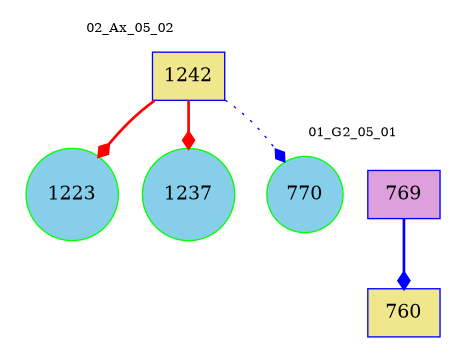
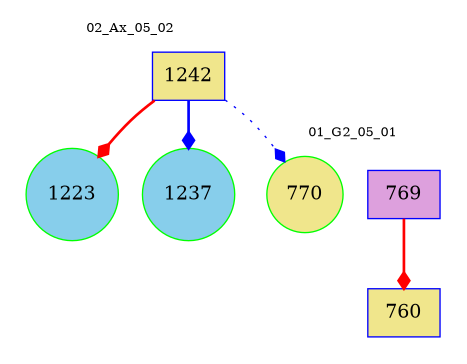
edge "1242" -> "1237": color red -> blue
node "770": fillcolor skyblue -> khaki
edge "769" -> "760": color blue -> red
